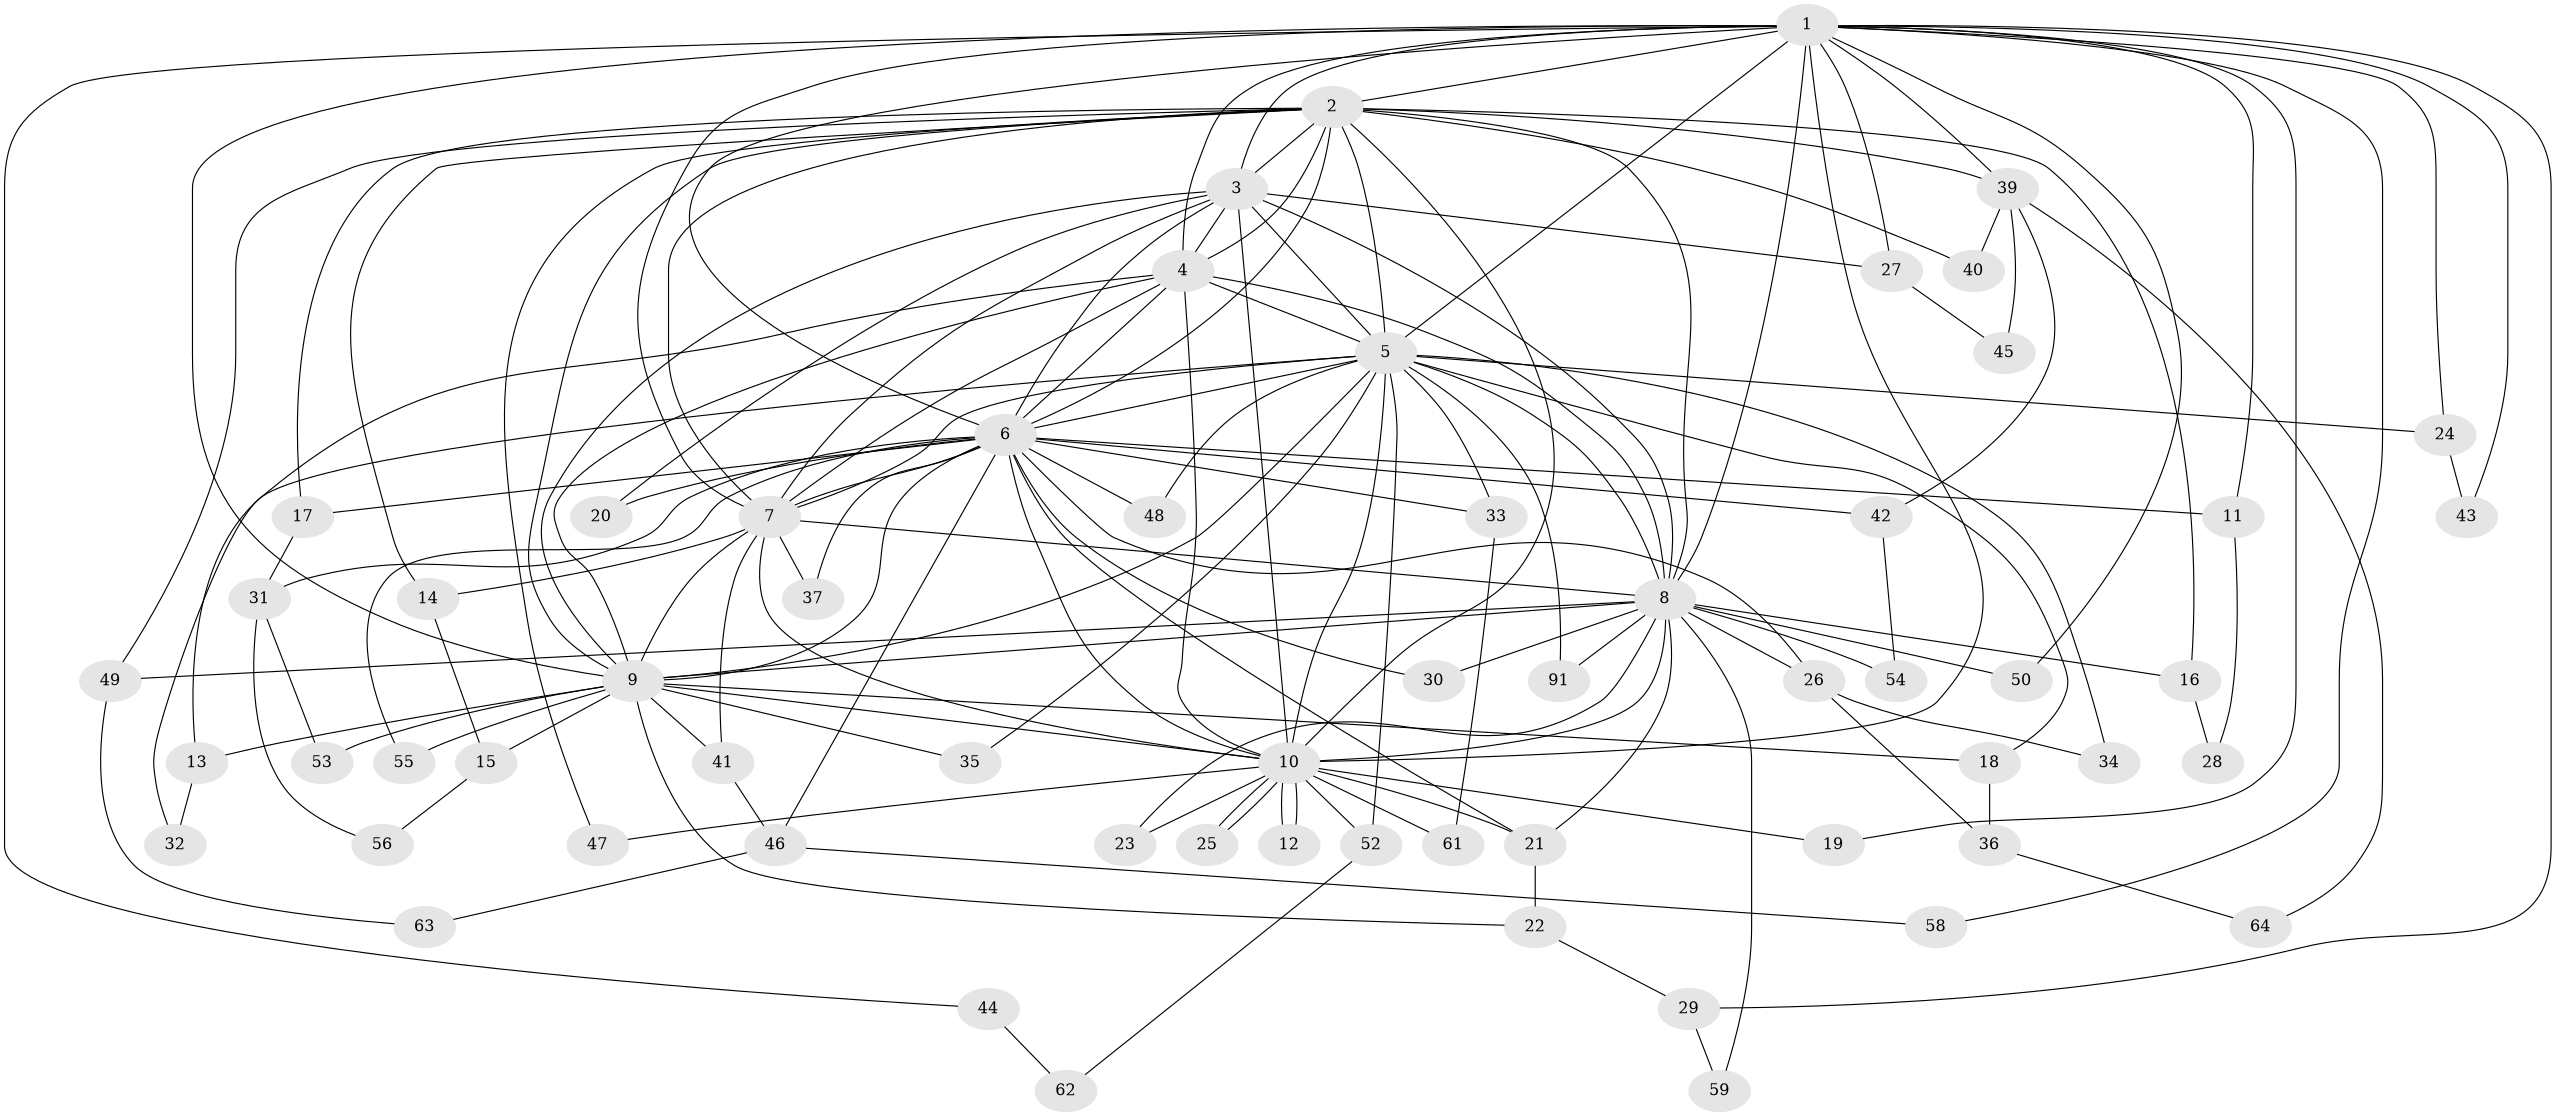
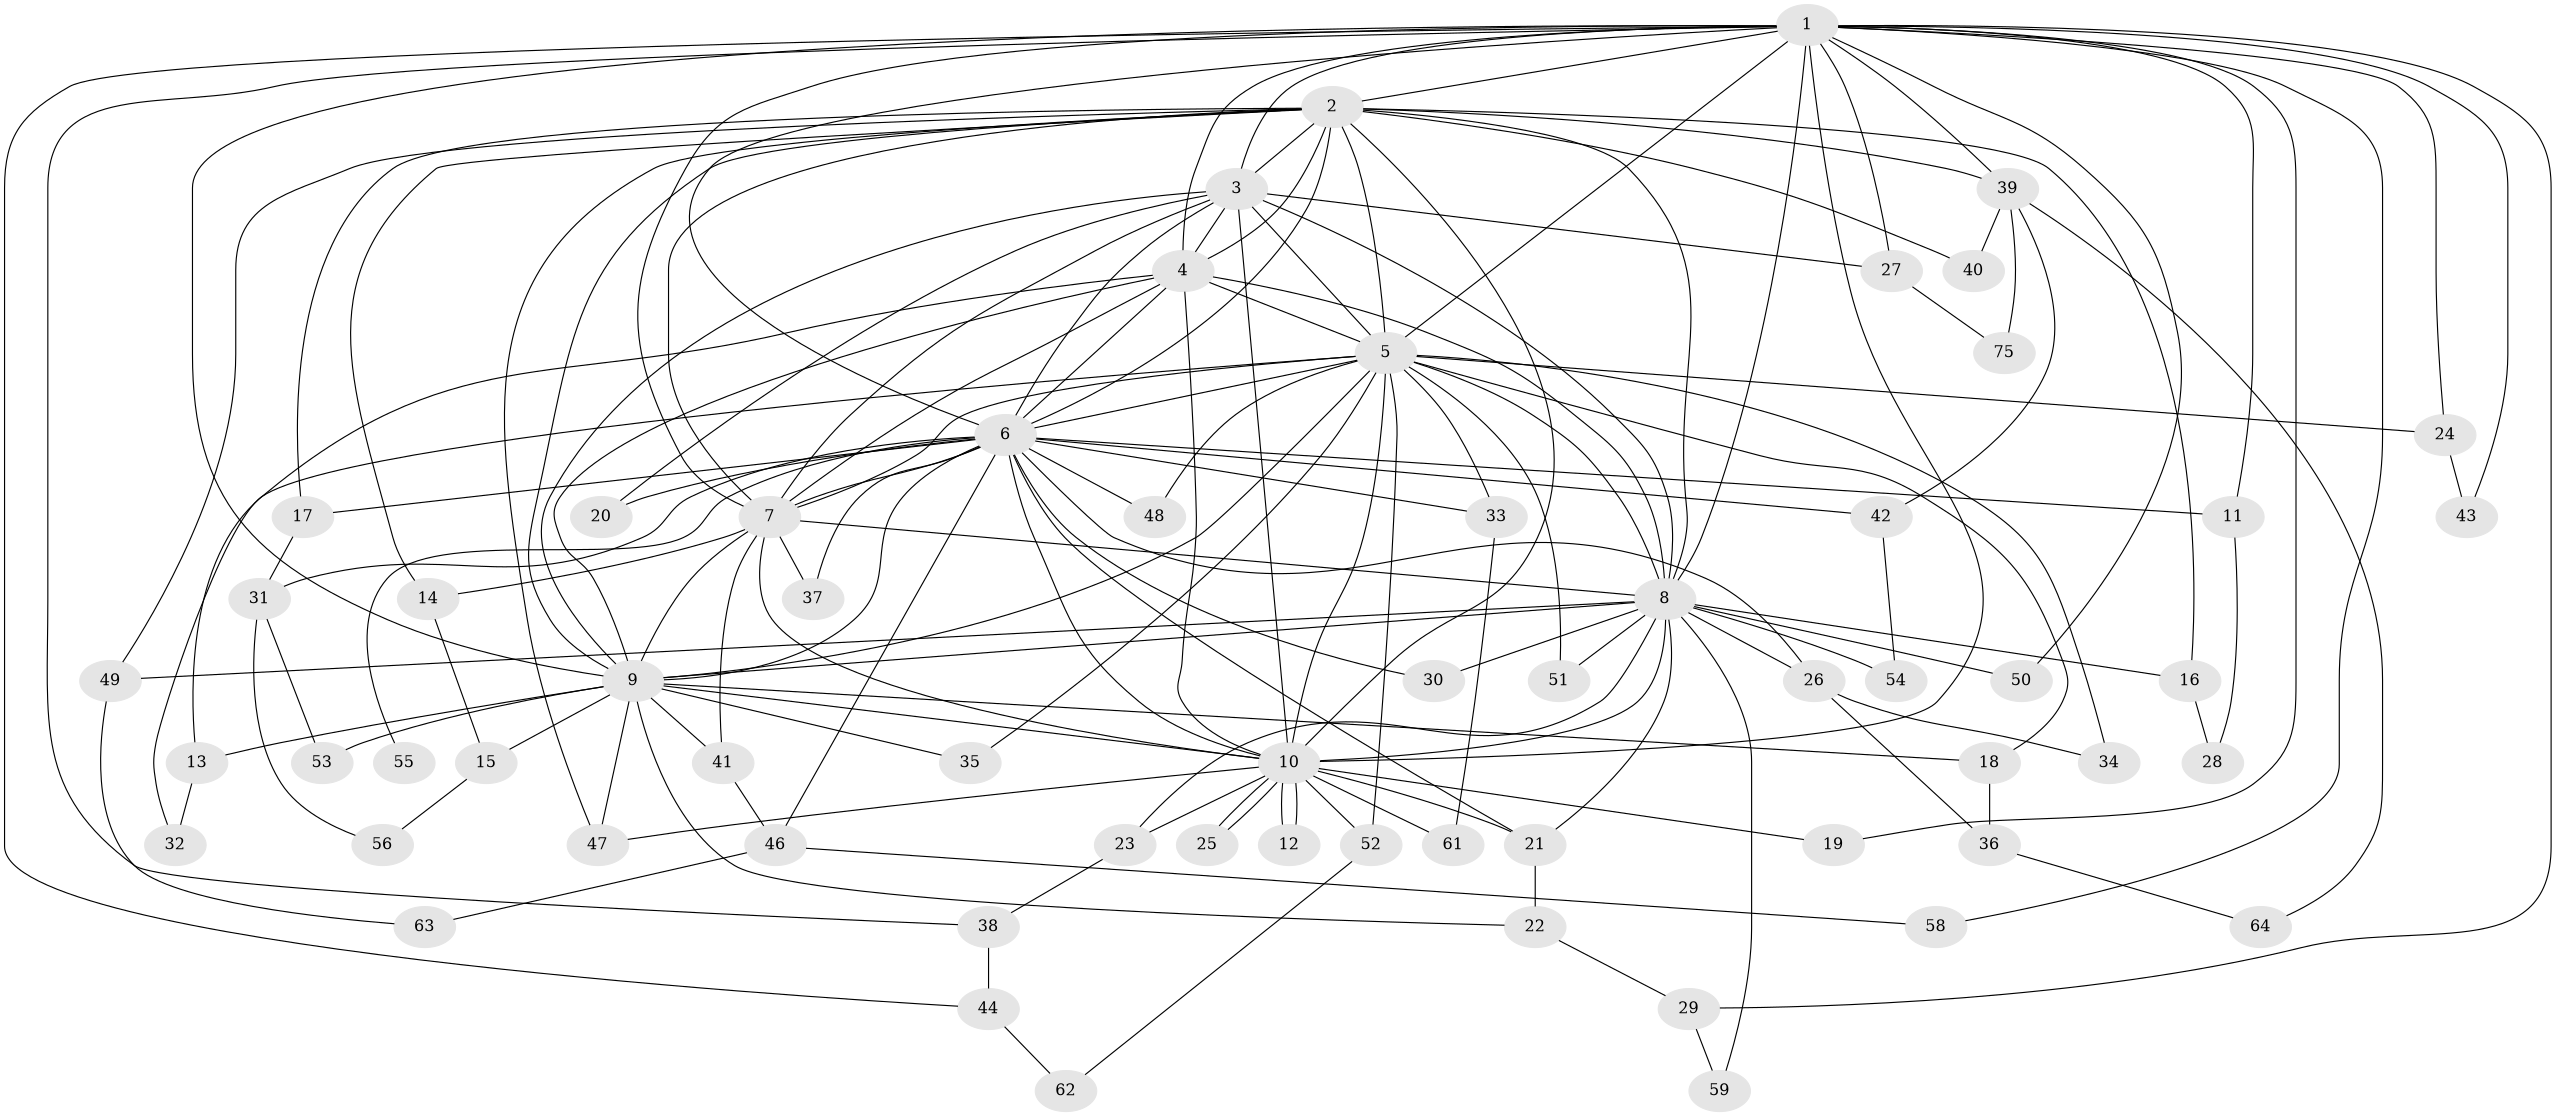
node "45": label "45" -> "75"
node "91": label "91" -> "51"
edge "9" -- "55": now "9" -- "47"
node "38": added
